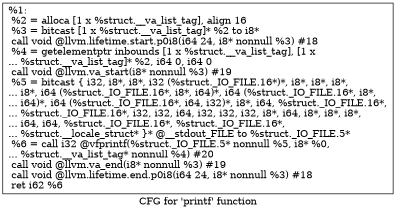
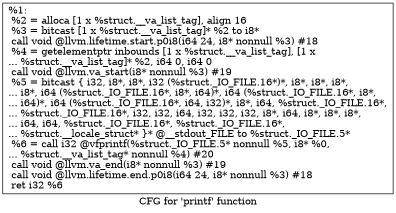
node "%1:": text "ret i62 %6" -> "ret i32 %6"
